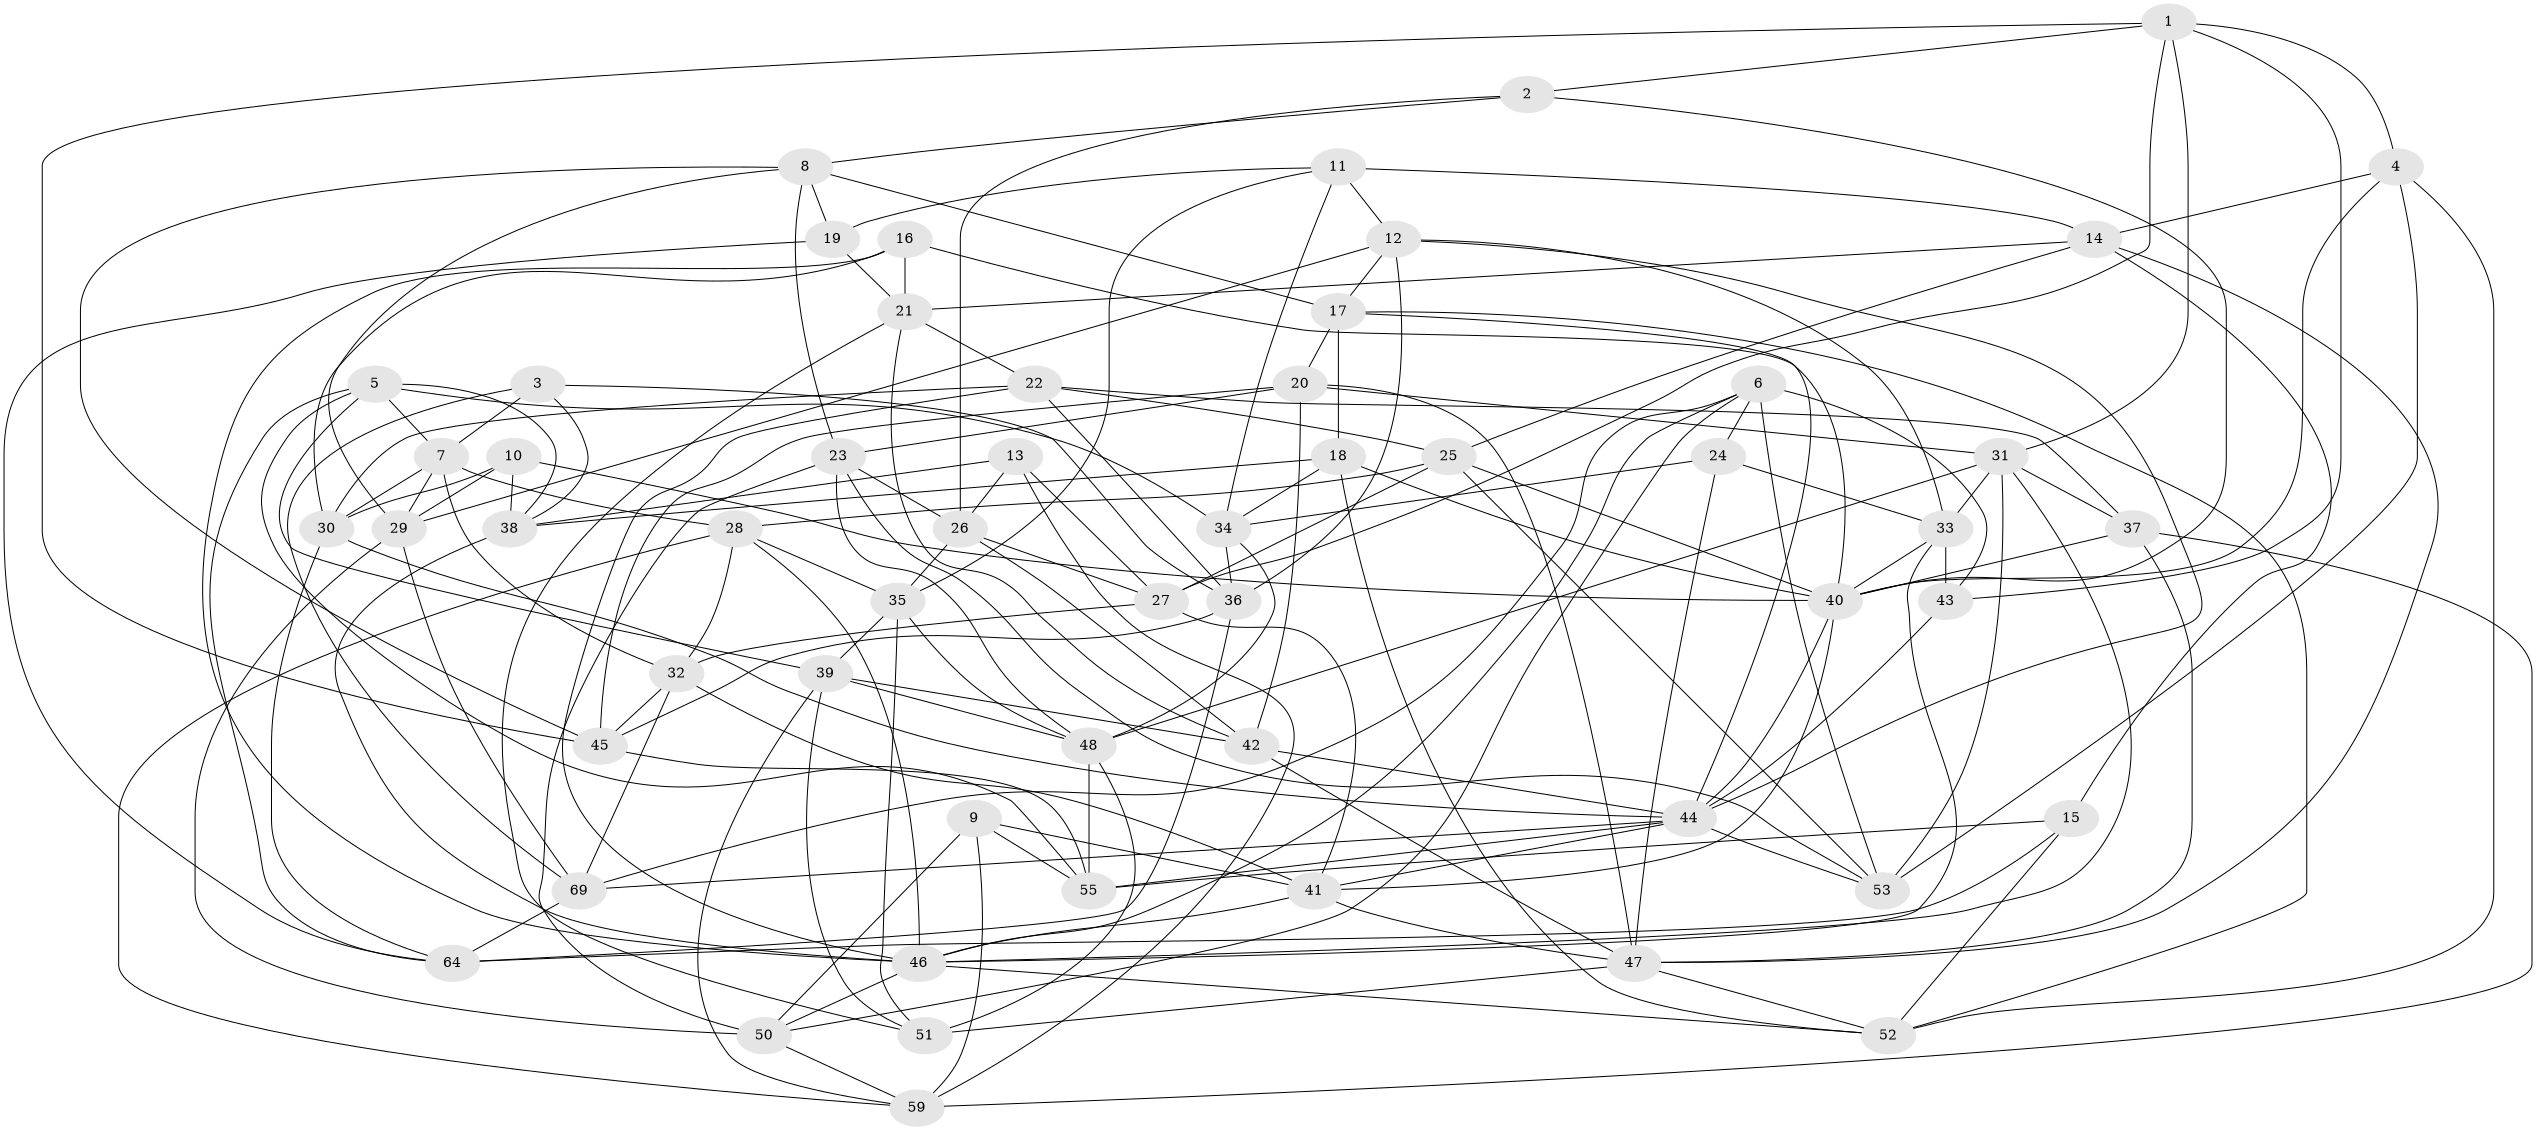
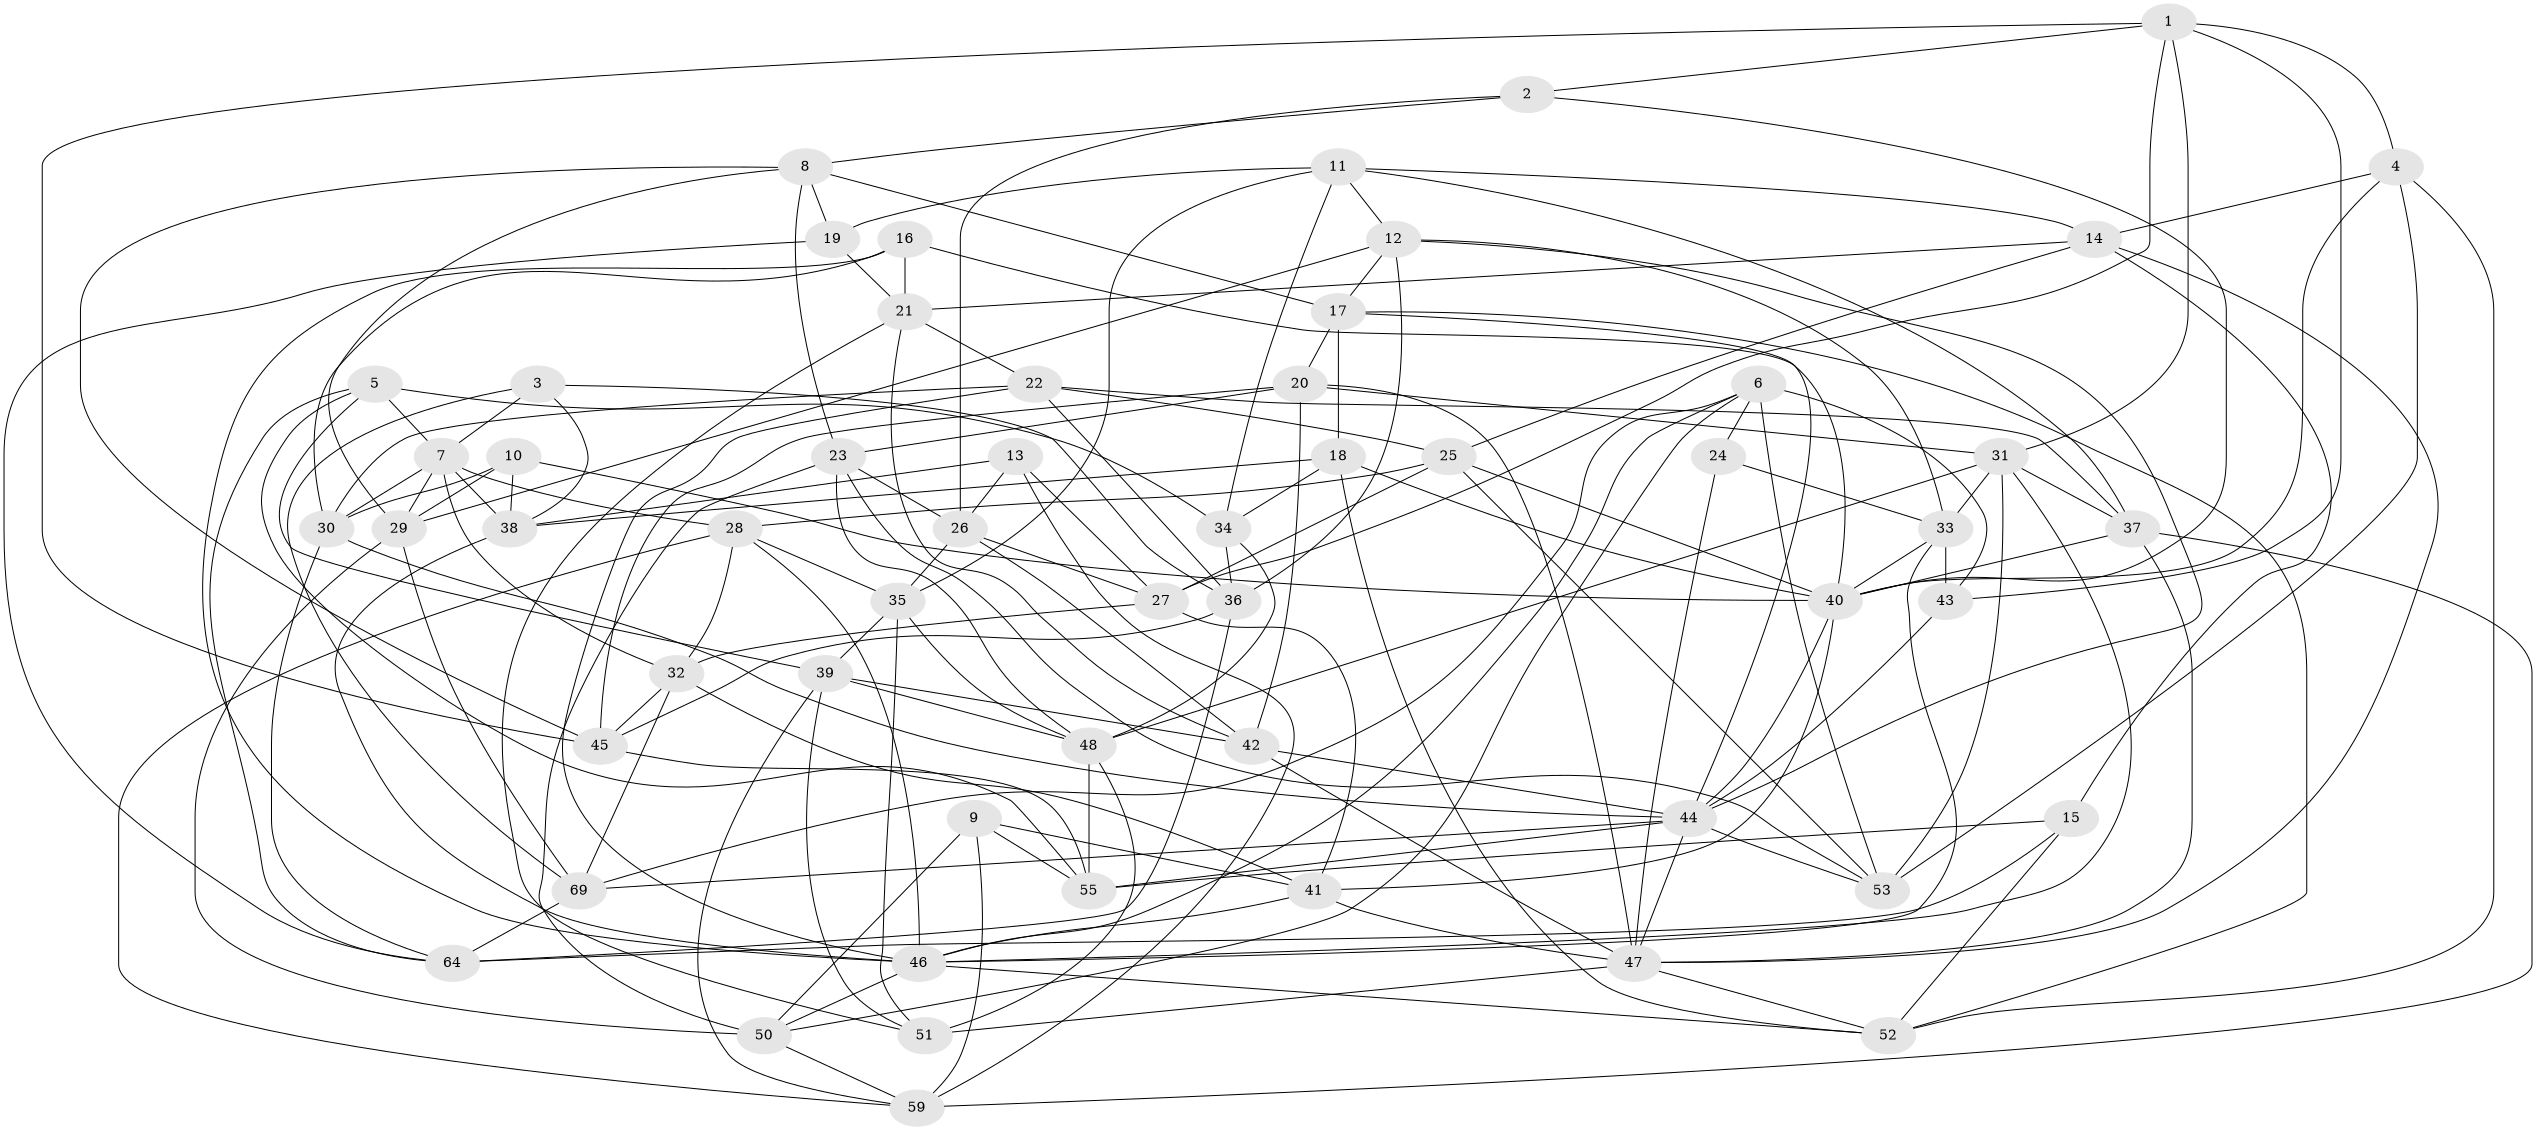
edge "11" -- "37": added
edge "5" -- "38": now "7" -- "38"
edge "24" -- "34": removed
edge "44" -- "41": now "44" -- "47"
